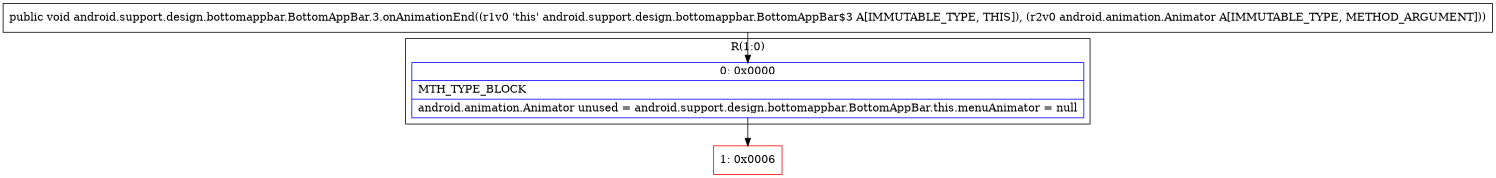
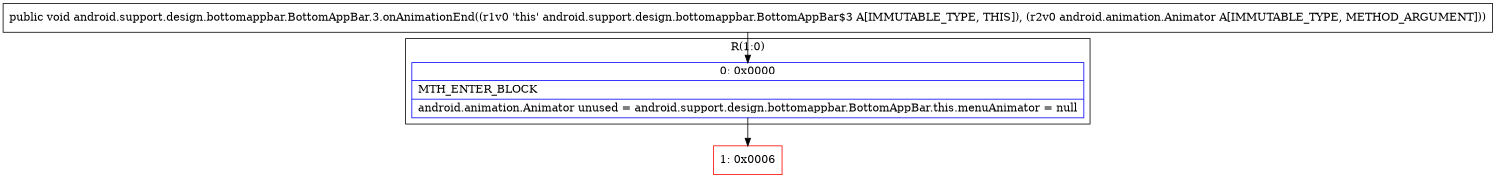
node "0: 0x0000": text "MTH_TYPE_BLOCK" -> "MTH_ENTER_BLOCK"
